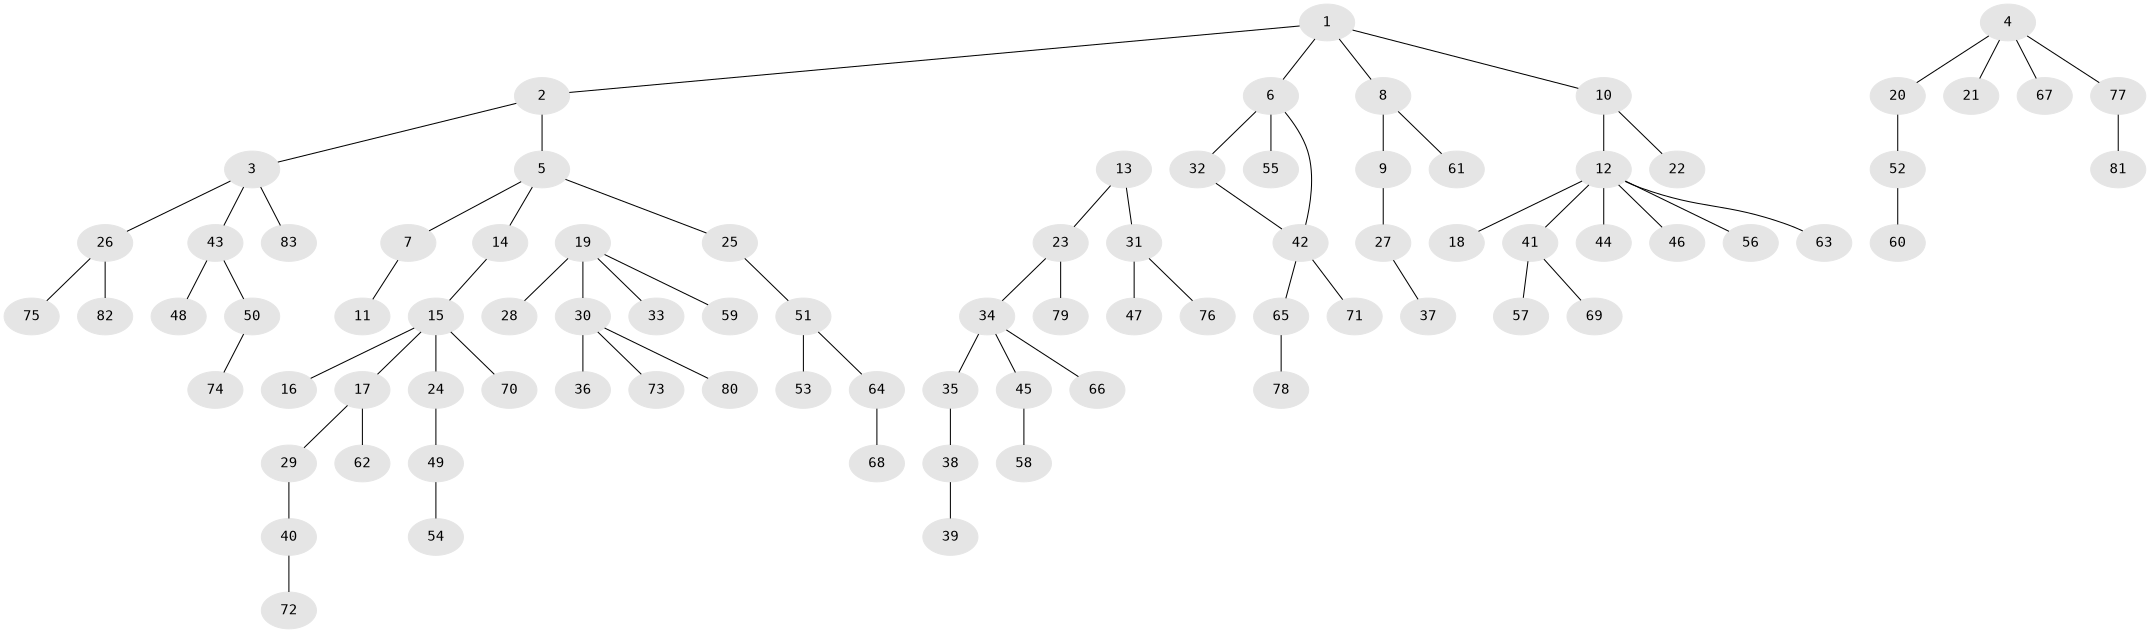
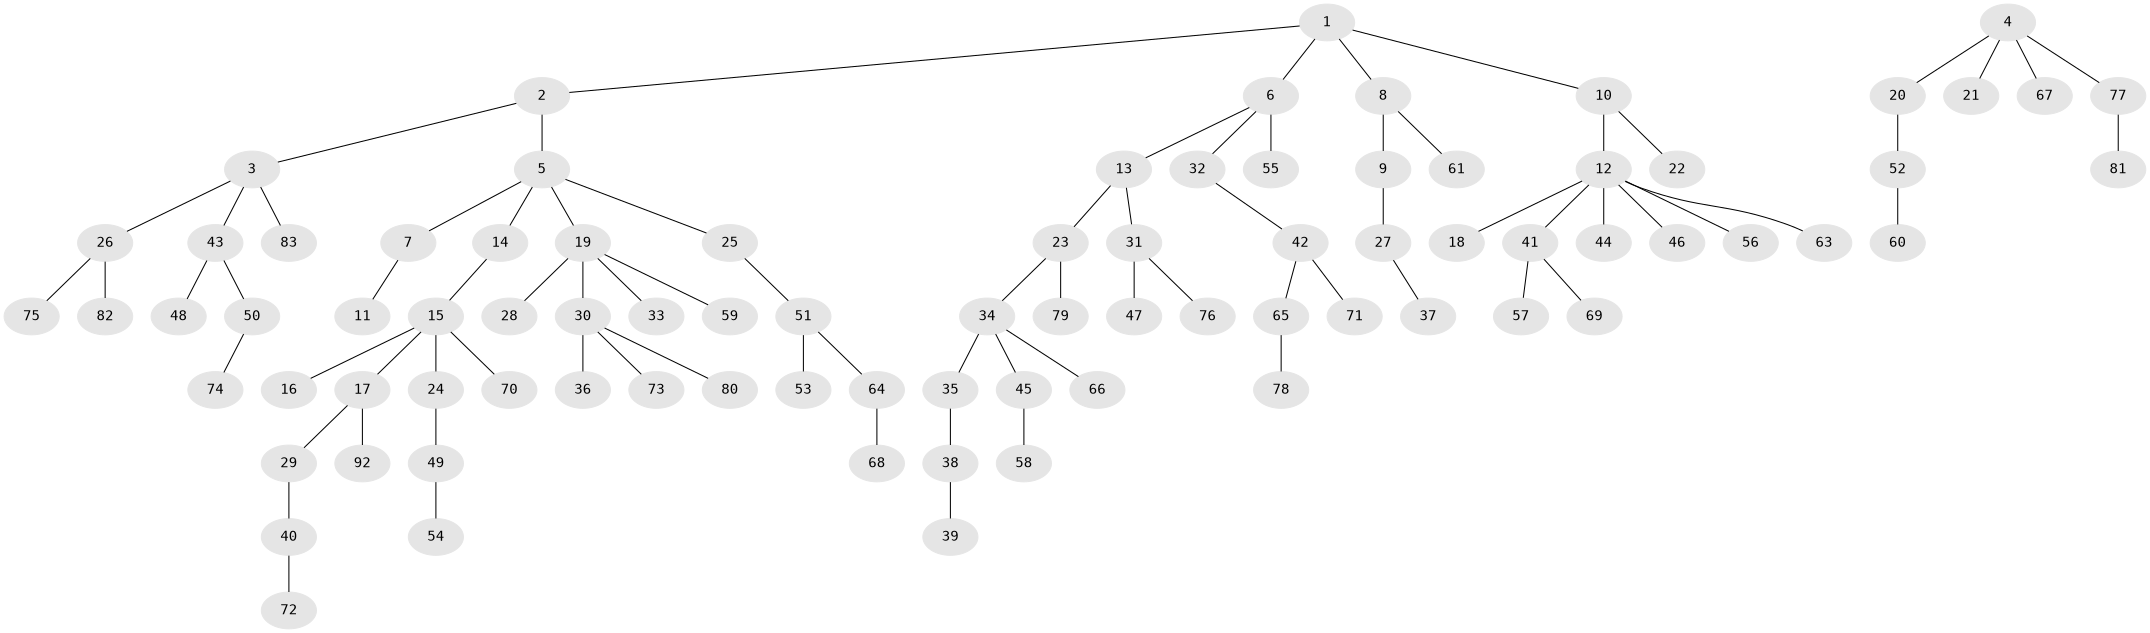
edge "6" -- "42": now "6" -- "13"
edge "5" -- "19": added
node "62": label "62" -> "92"
